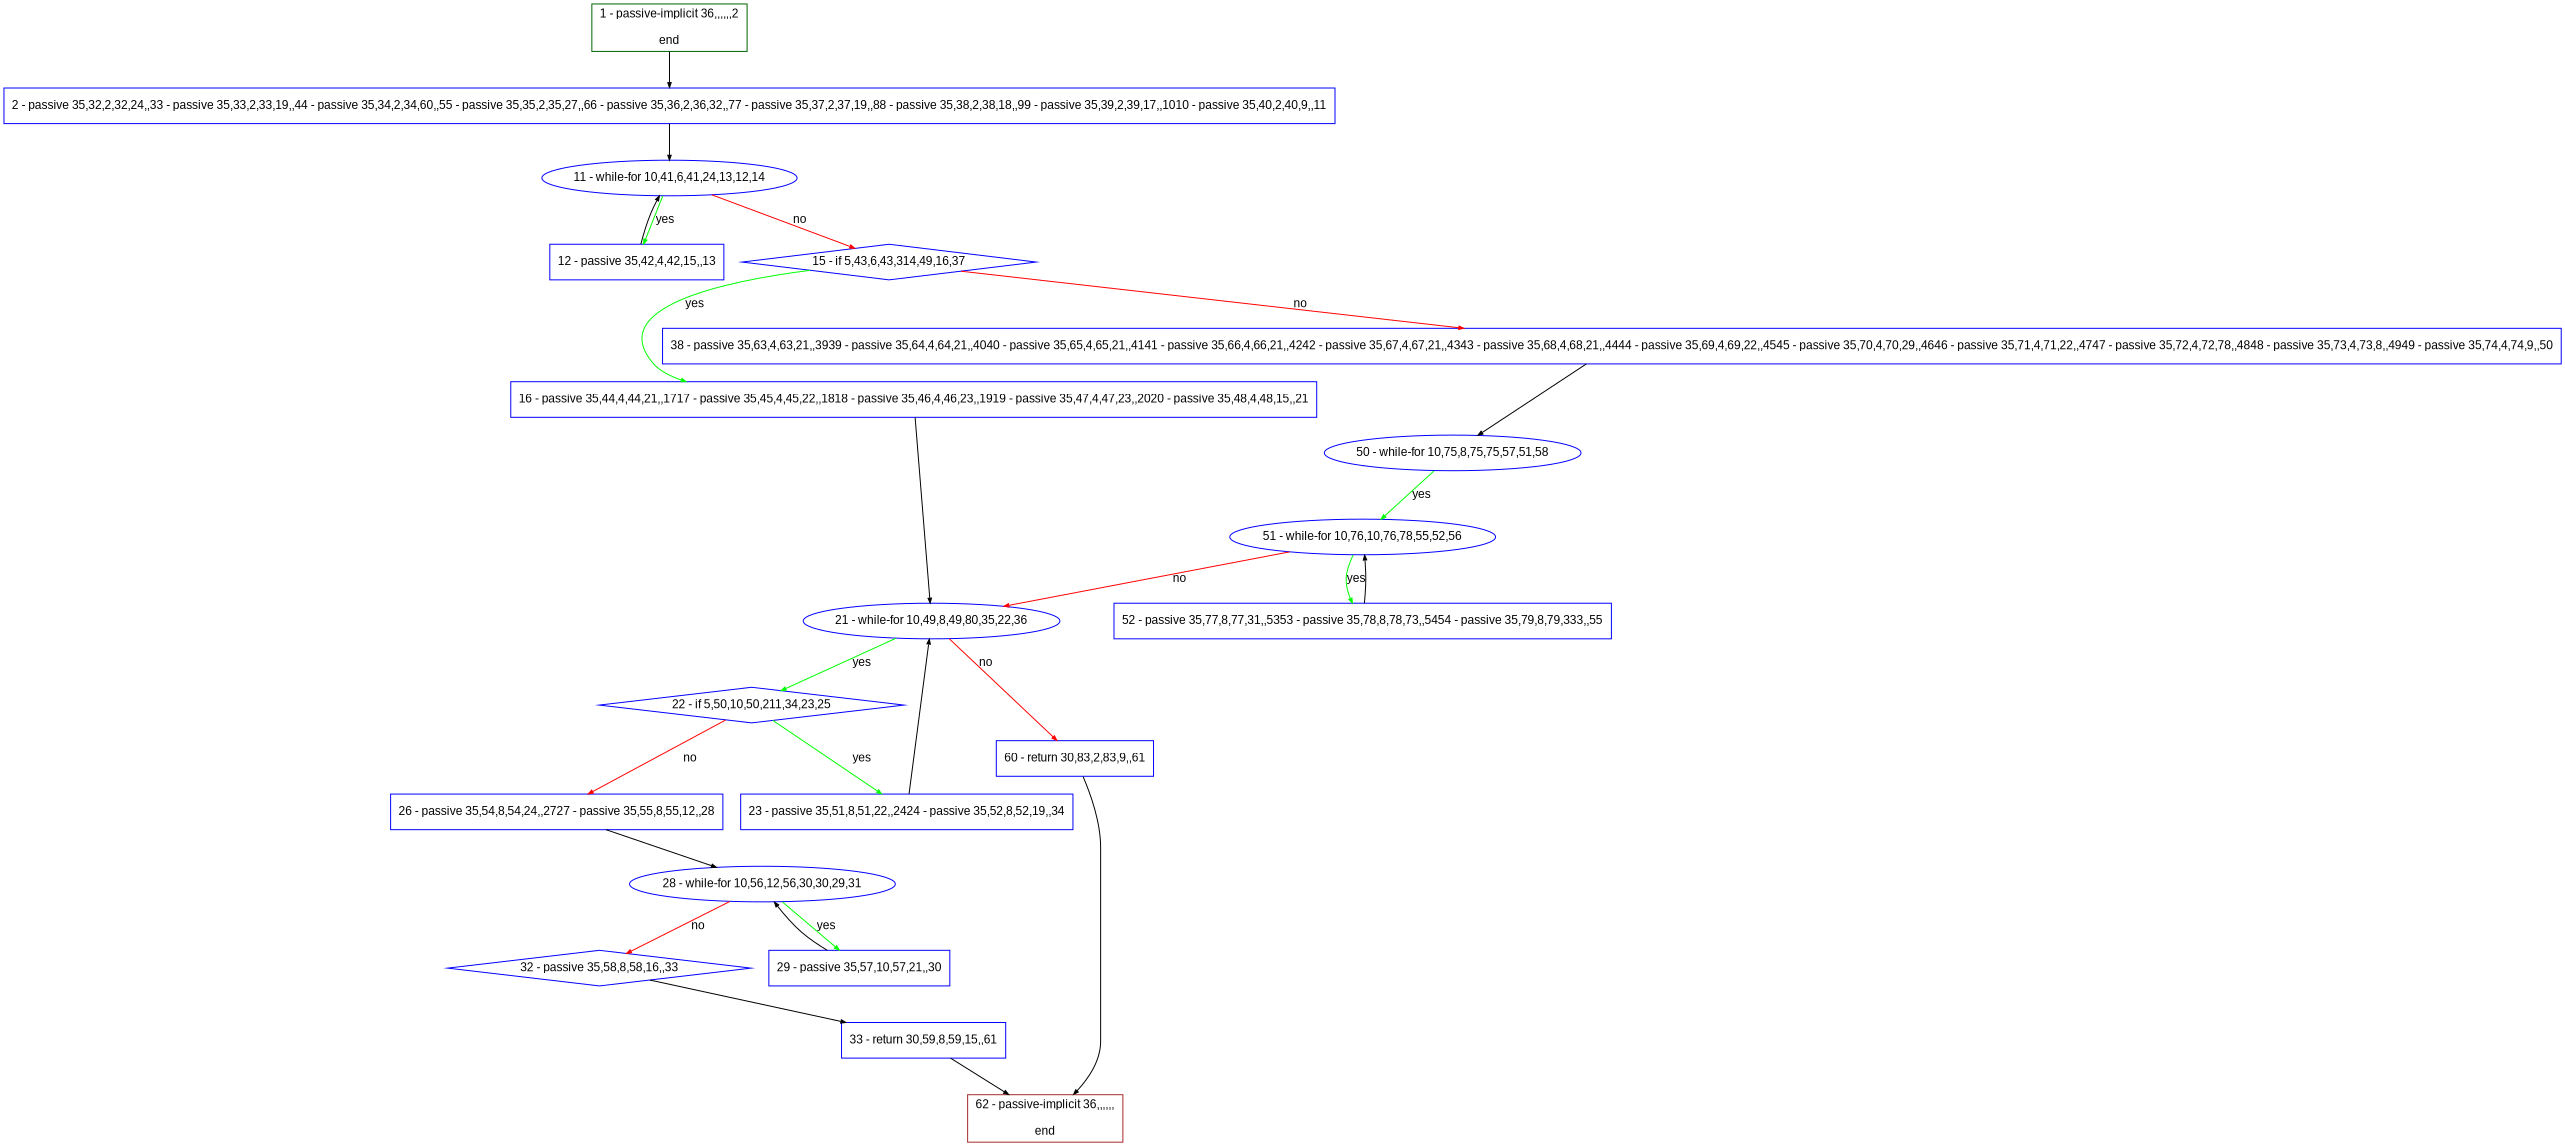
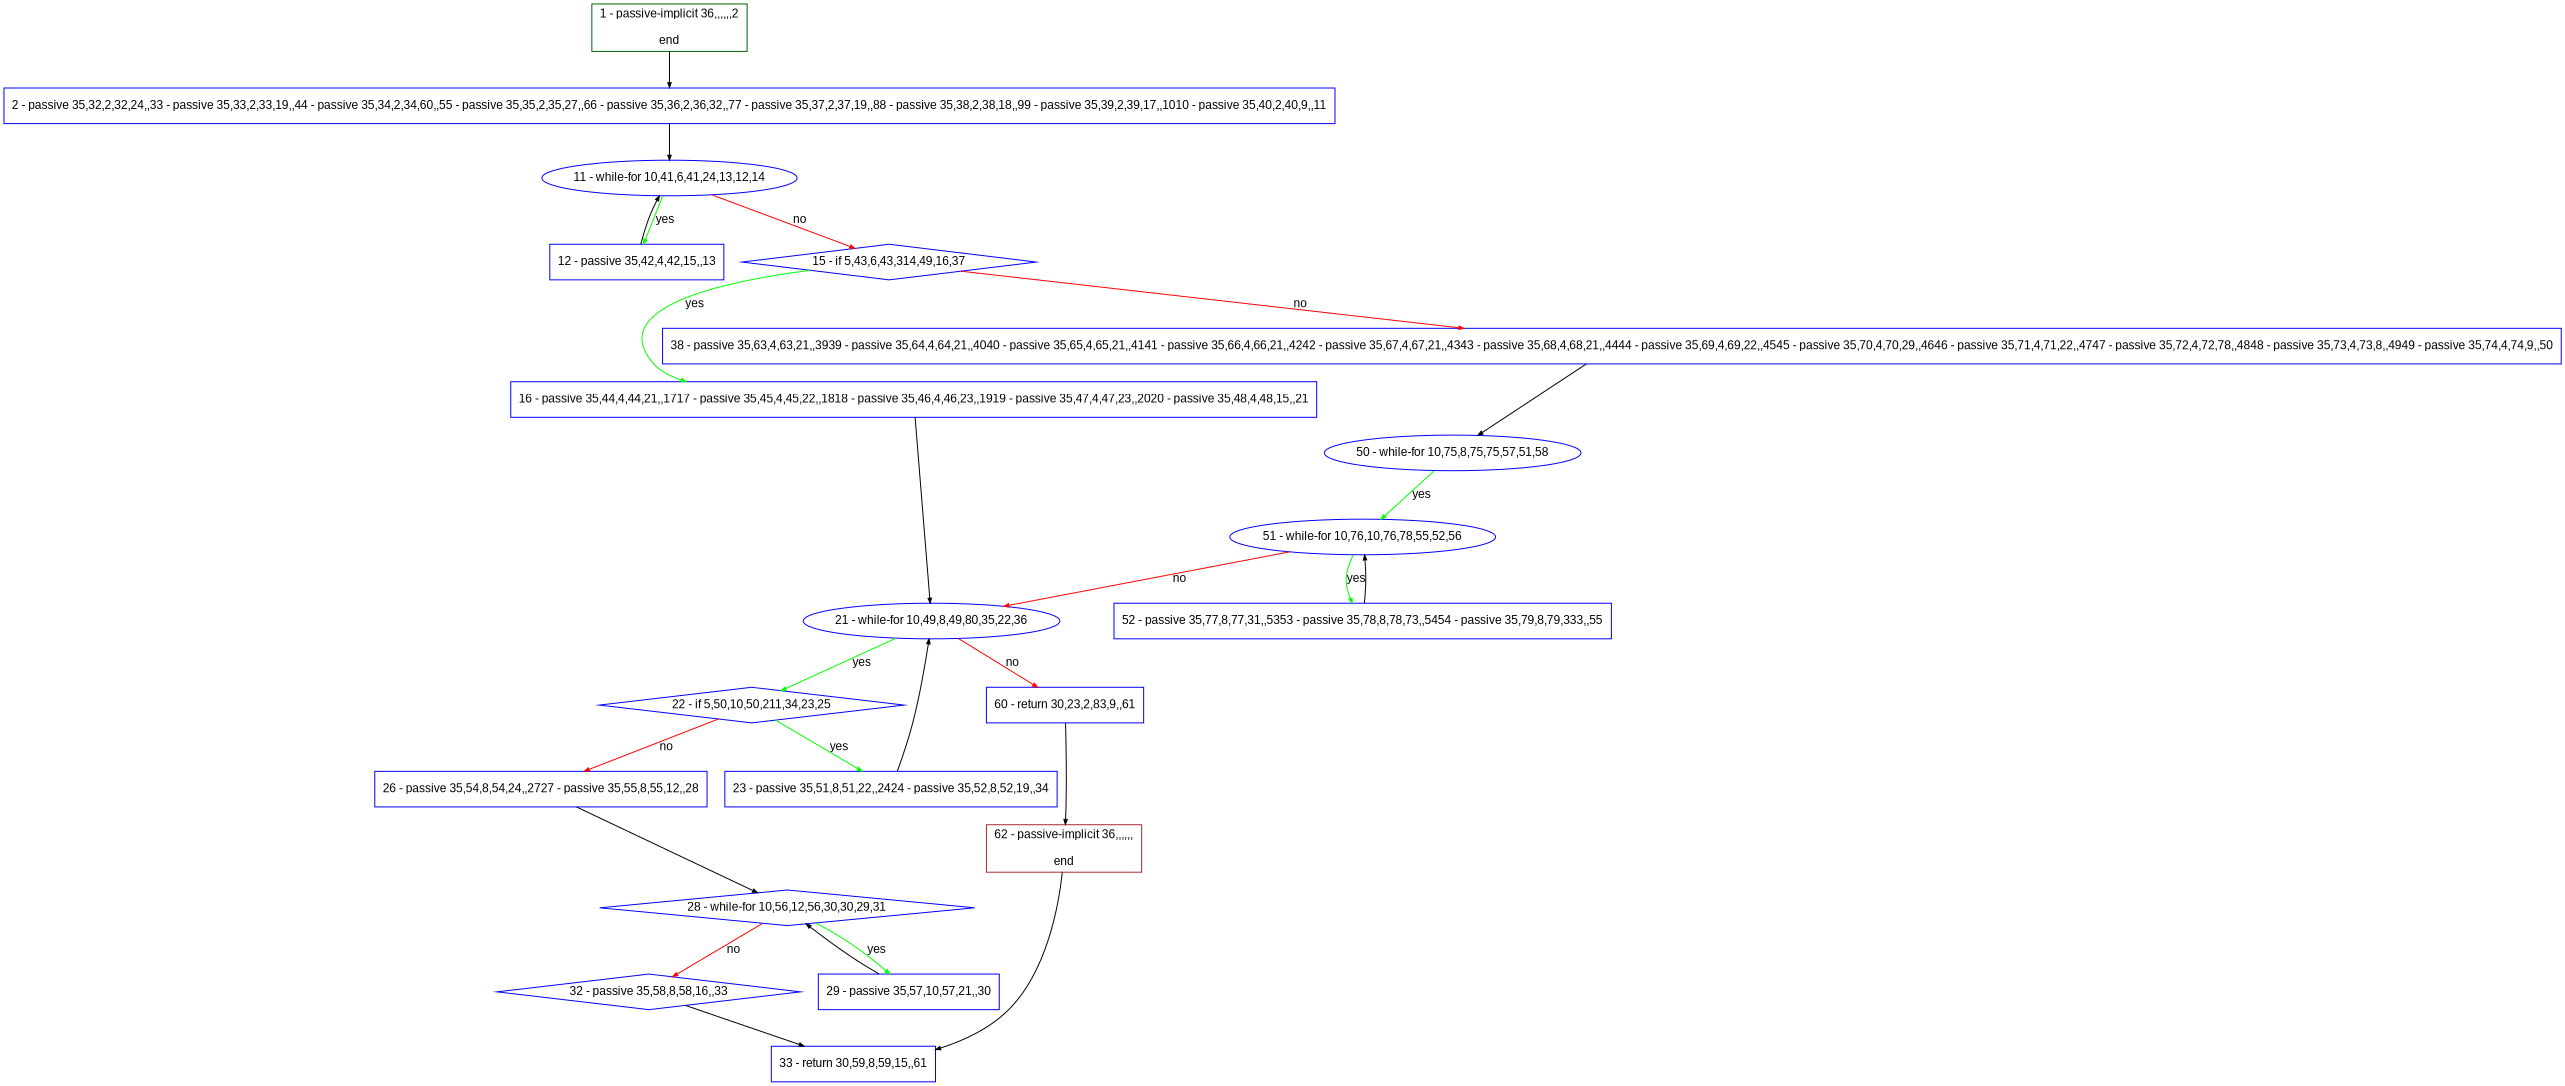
node "60 - return 30,83,2,83,9,,61": label "60 - return 30,83,2,83,9,,61" -> "60 - return 30,23,2,83,9,,61"
node "28 - while-for 10,56,12,56,30,30,29,31": shape ellipse -> diamond
edge "33 - return 30,59,8,59,15,,61" -> "62 - passive-implicit 36,,,,,, end": reversed
